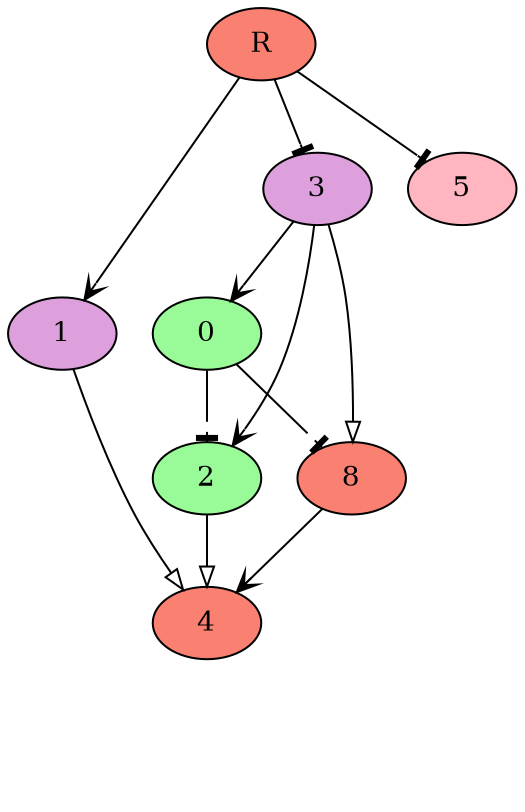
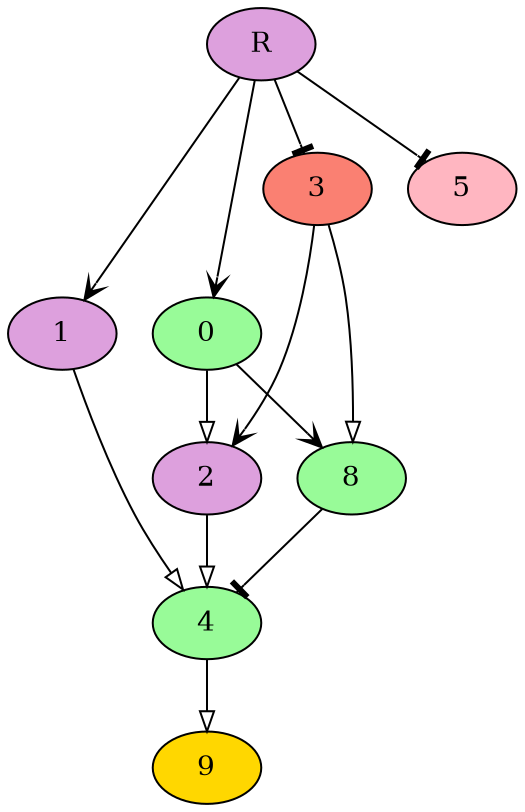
node "R": fillcolor salmon -> plum
node "3": fillcolor plum -> salmon
edge "3" -> "0": now "R" -> "0"
edge "0" -> "2": arrowhead tee -> onormal
edge "0" -> "8": arrowhead tee -> vee
node "2": fillcolor palegreen -> plum
node "8": fillcolor salmon -> palegreen
edge "8" -> "4": arrowhead vee -> tee
node "4": fillcolor salmon -> palegreen
node "9": added
